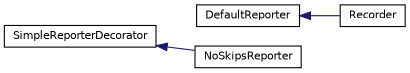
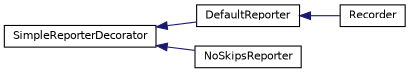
edge "DefaultReporter" -> "SimpleReporterDecorator": added
